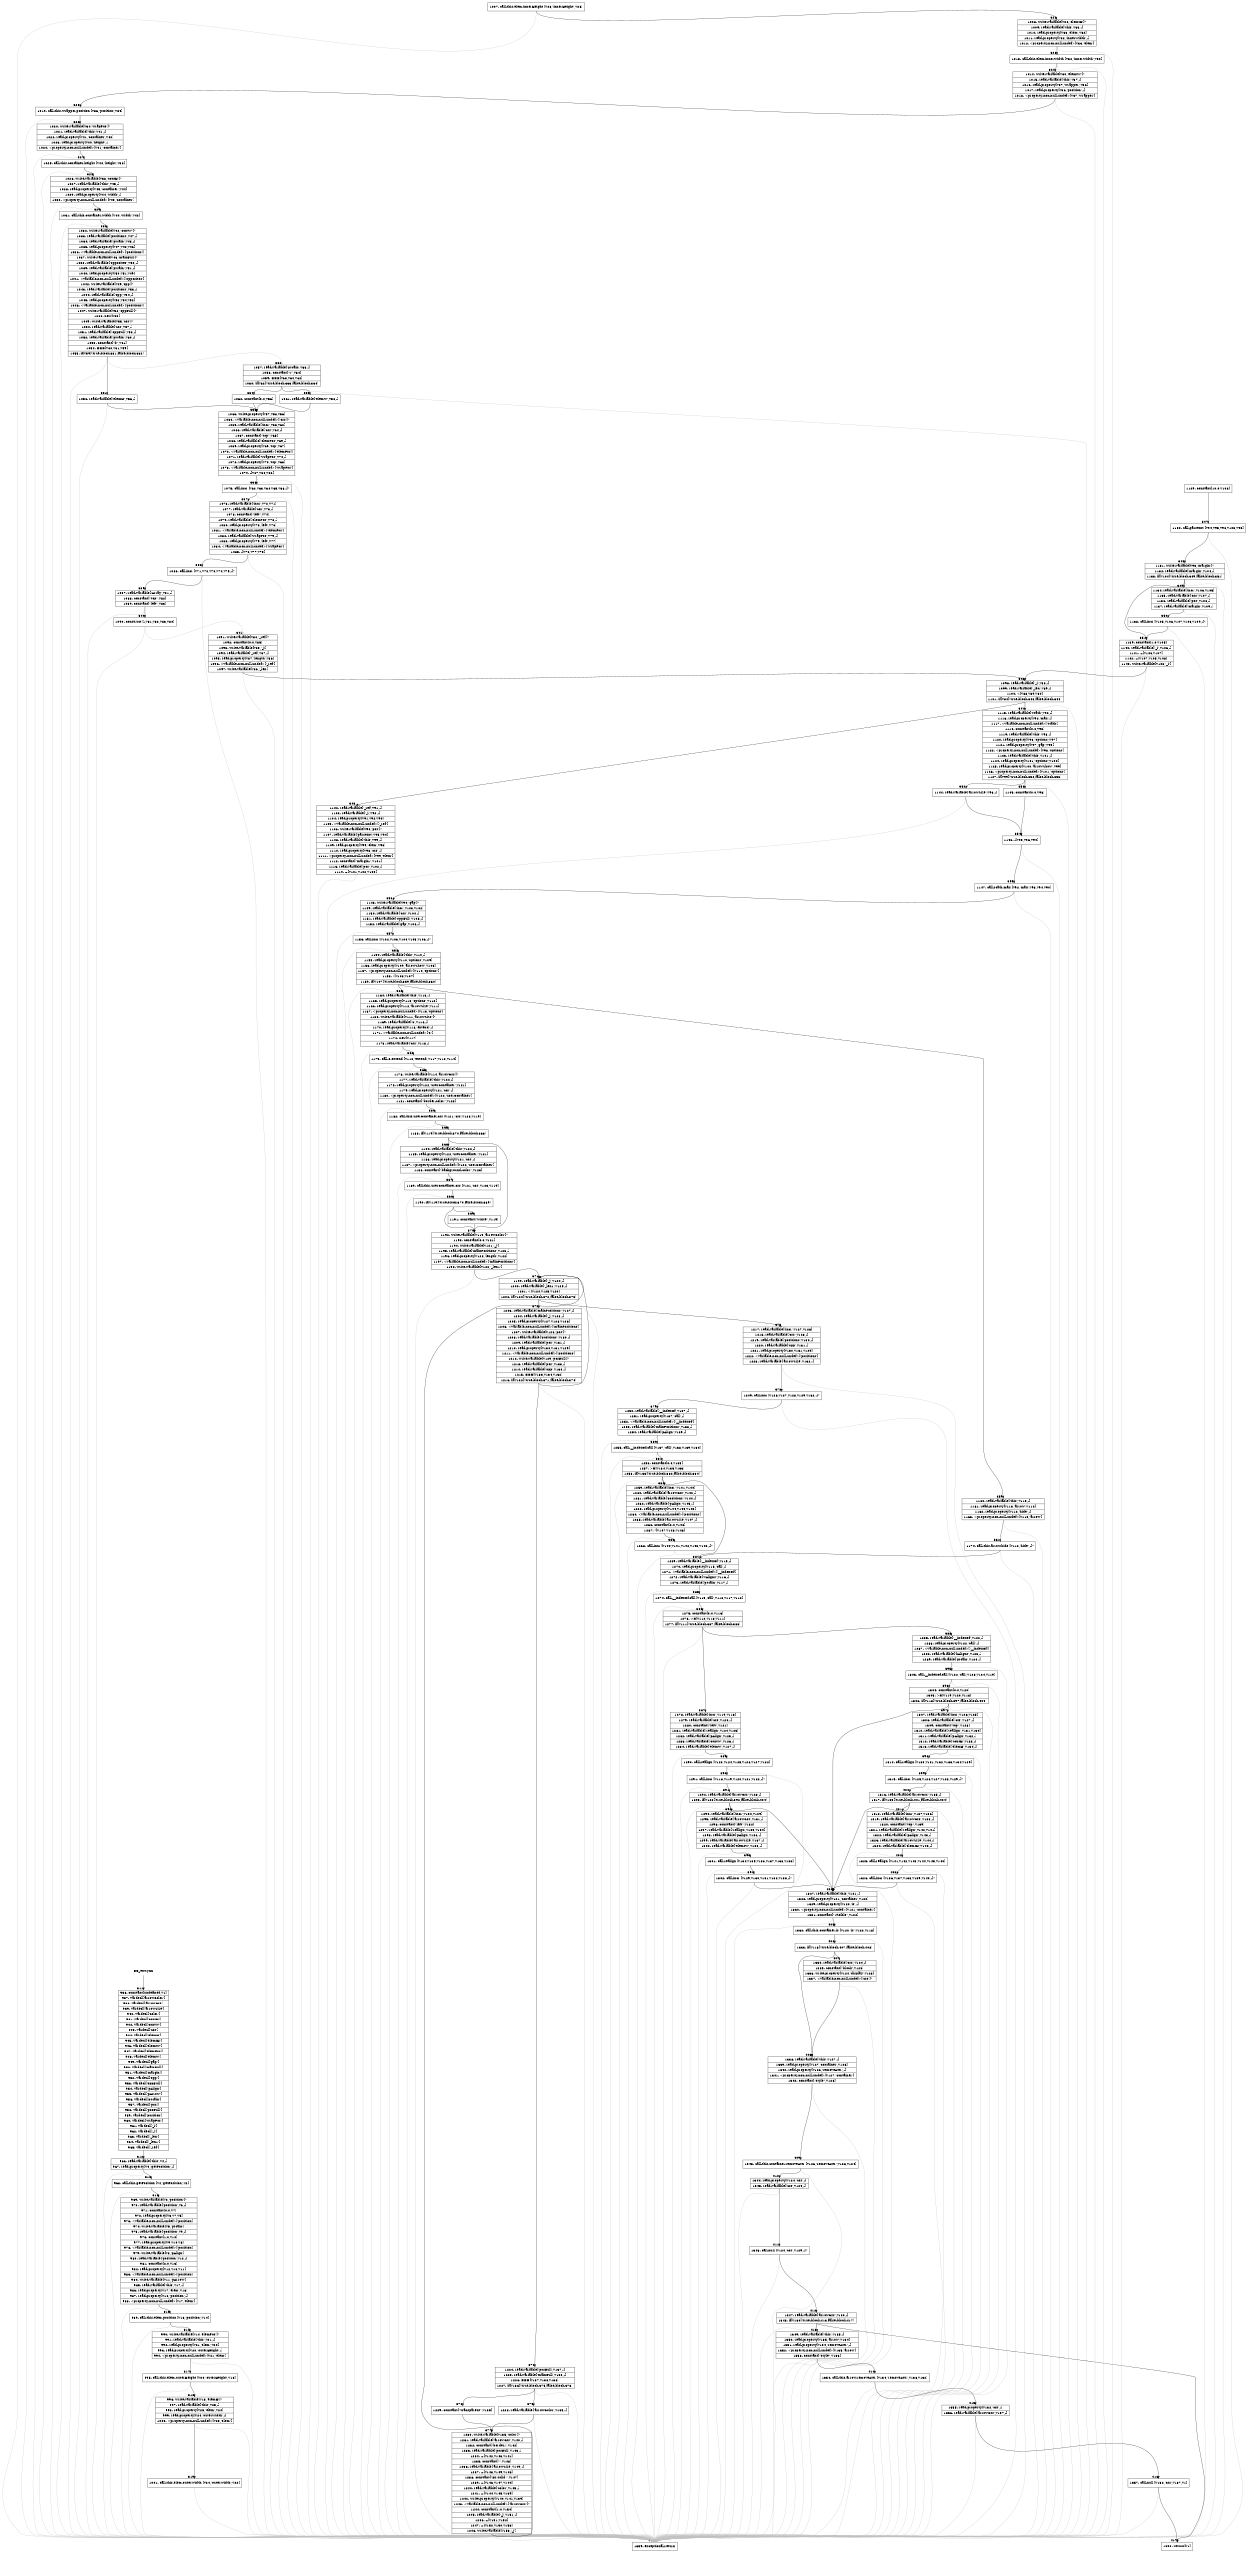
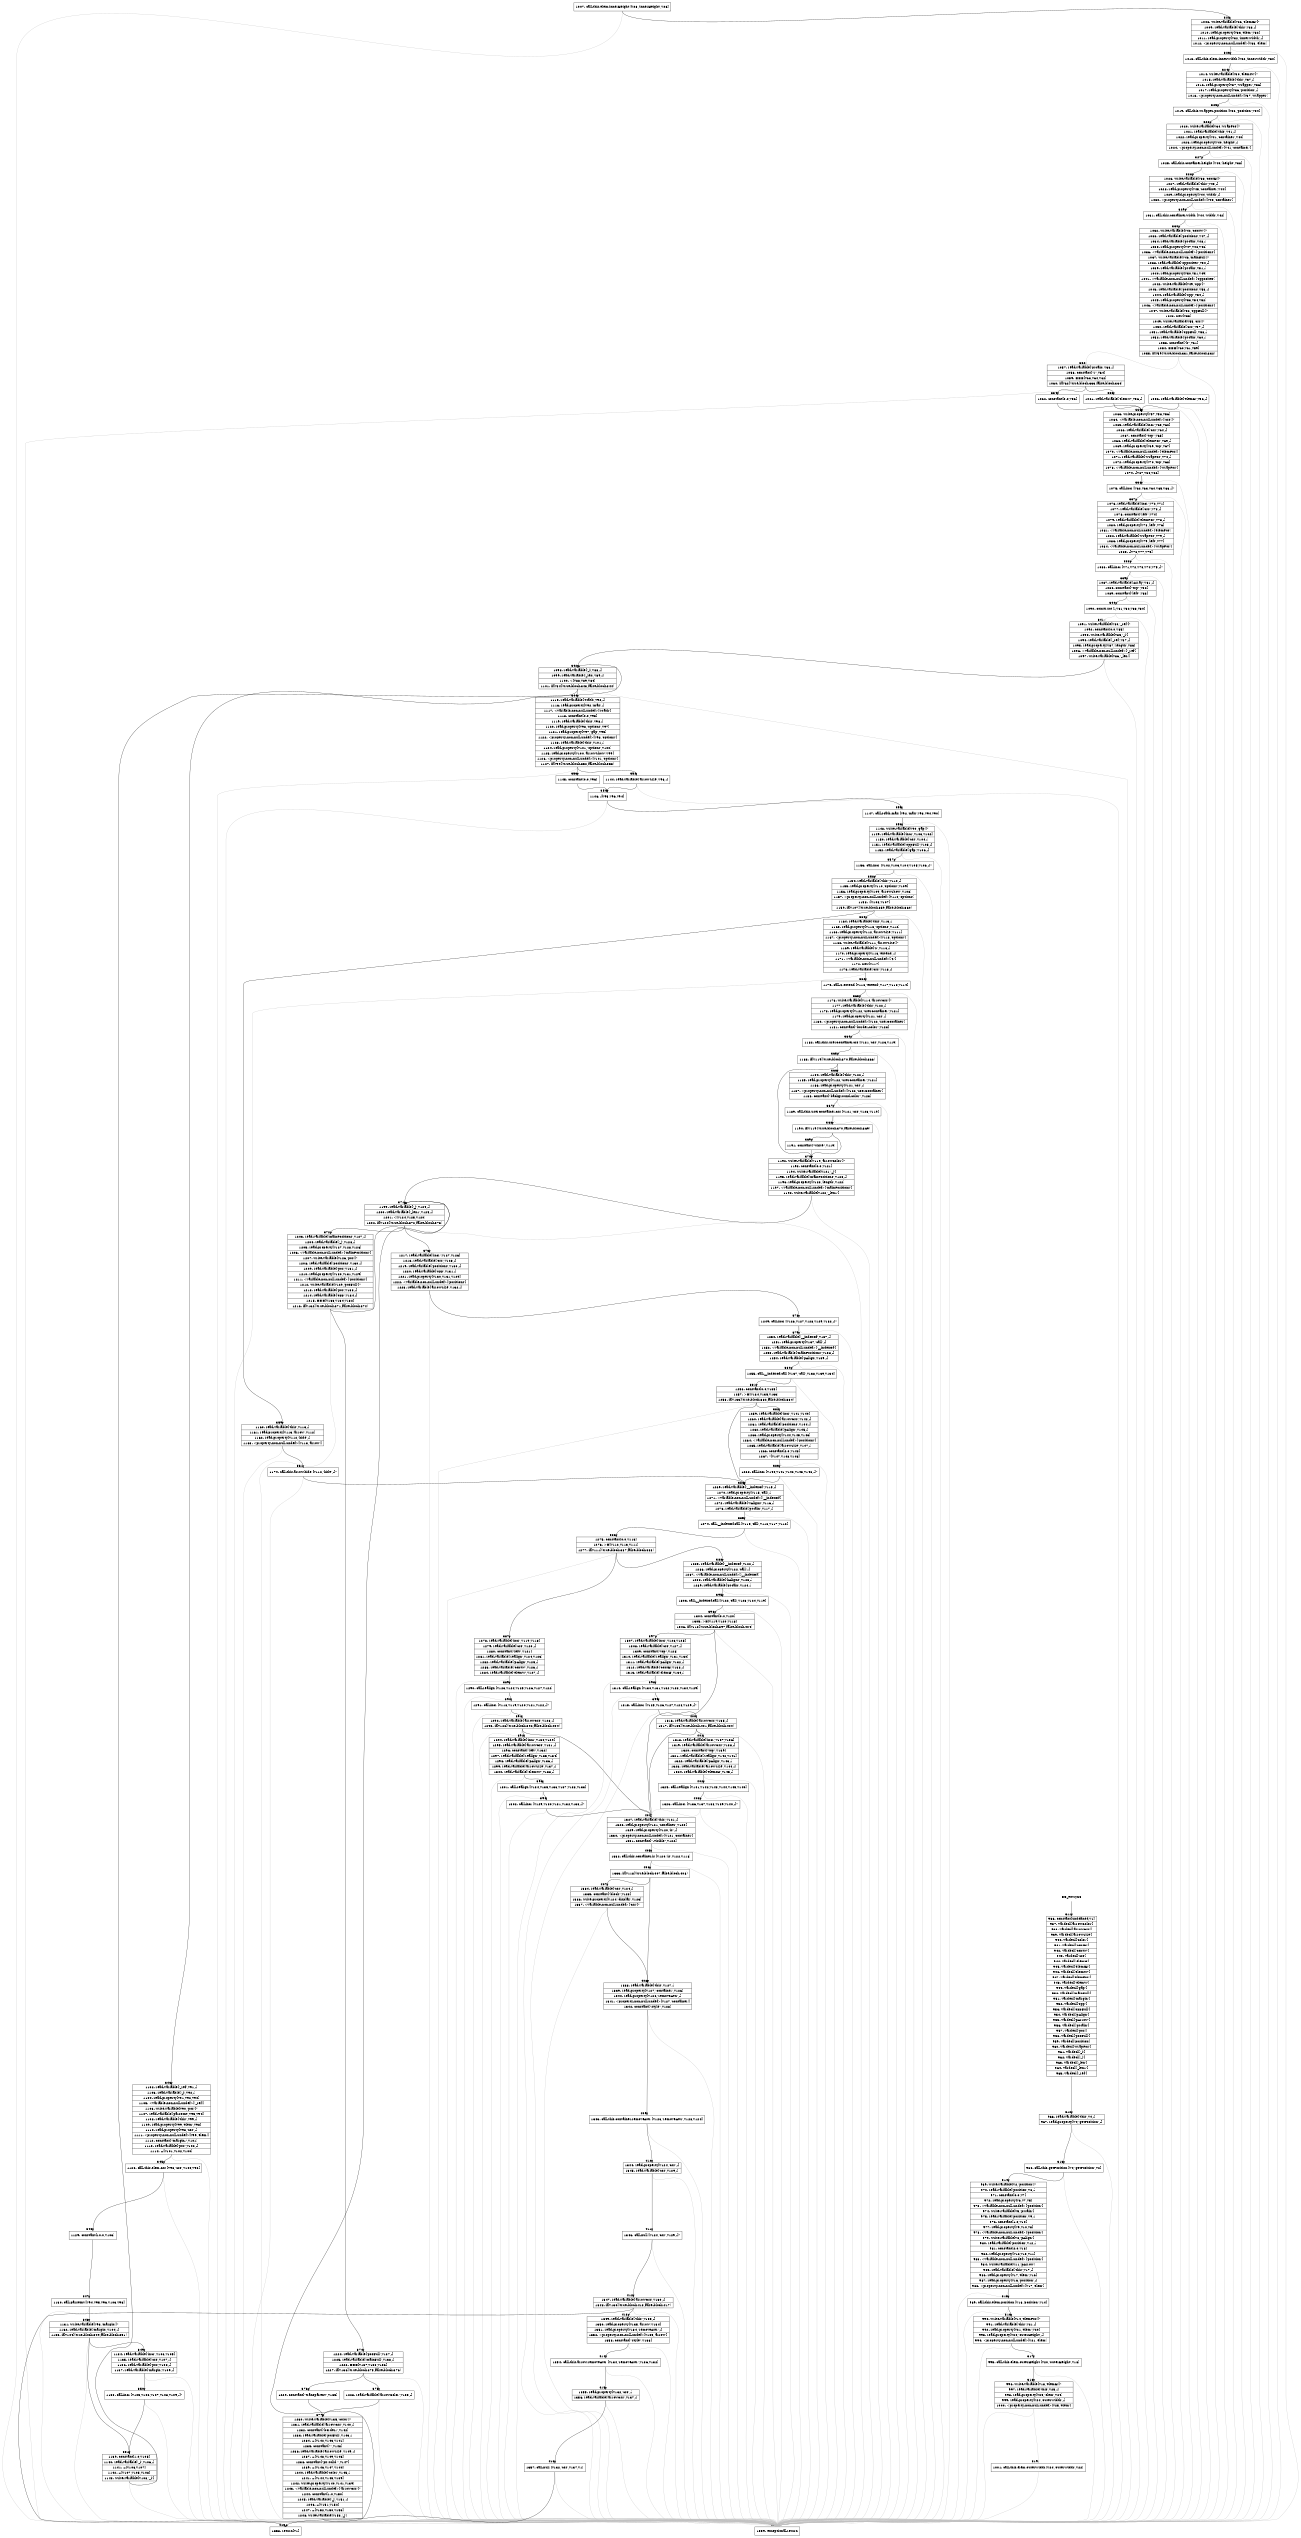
edge "1032: write-variable[v42,'contW']*" -> "1056: read-variable['elemH',v56,-]": removed
edge "1268: call-incr [v140,v141,v142,v143,v146,-]*" -> "1269: read-variable['__indexOf',v115,-]": color gray -> black
edge "1326: call-incr [v136,v137,v138,v139,v140,-]*" -> "1327: read-variable['this',v121,-]": color black -> gray
node "1128: call-this.elem.css [v98,'css',v100,v96]": added
edge "996: write-variable[v18,'elemH']*" -> "1001: call-this.elem.outerWidth [v24,'outerWidth',v22]": color black -> gray
